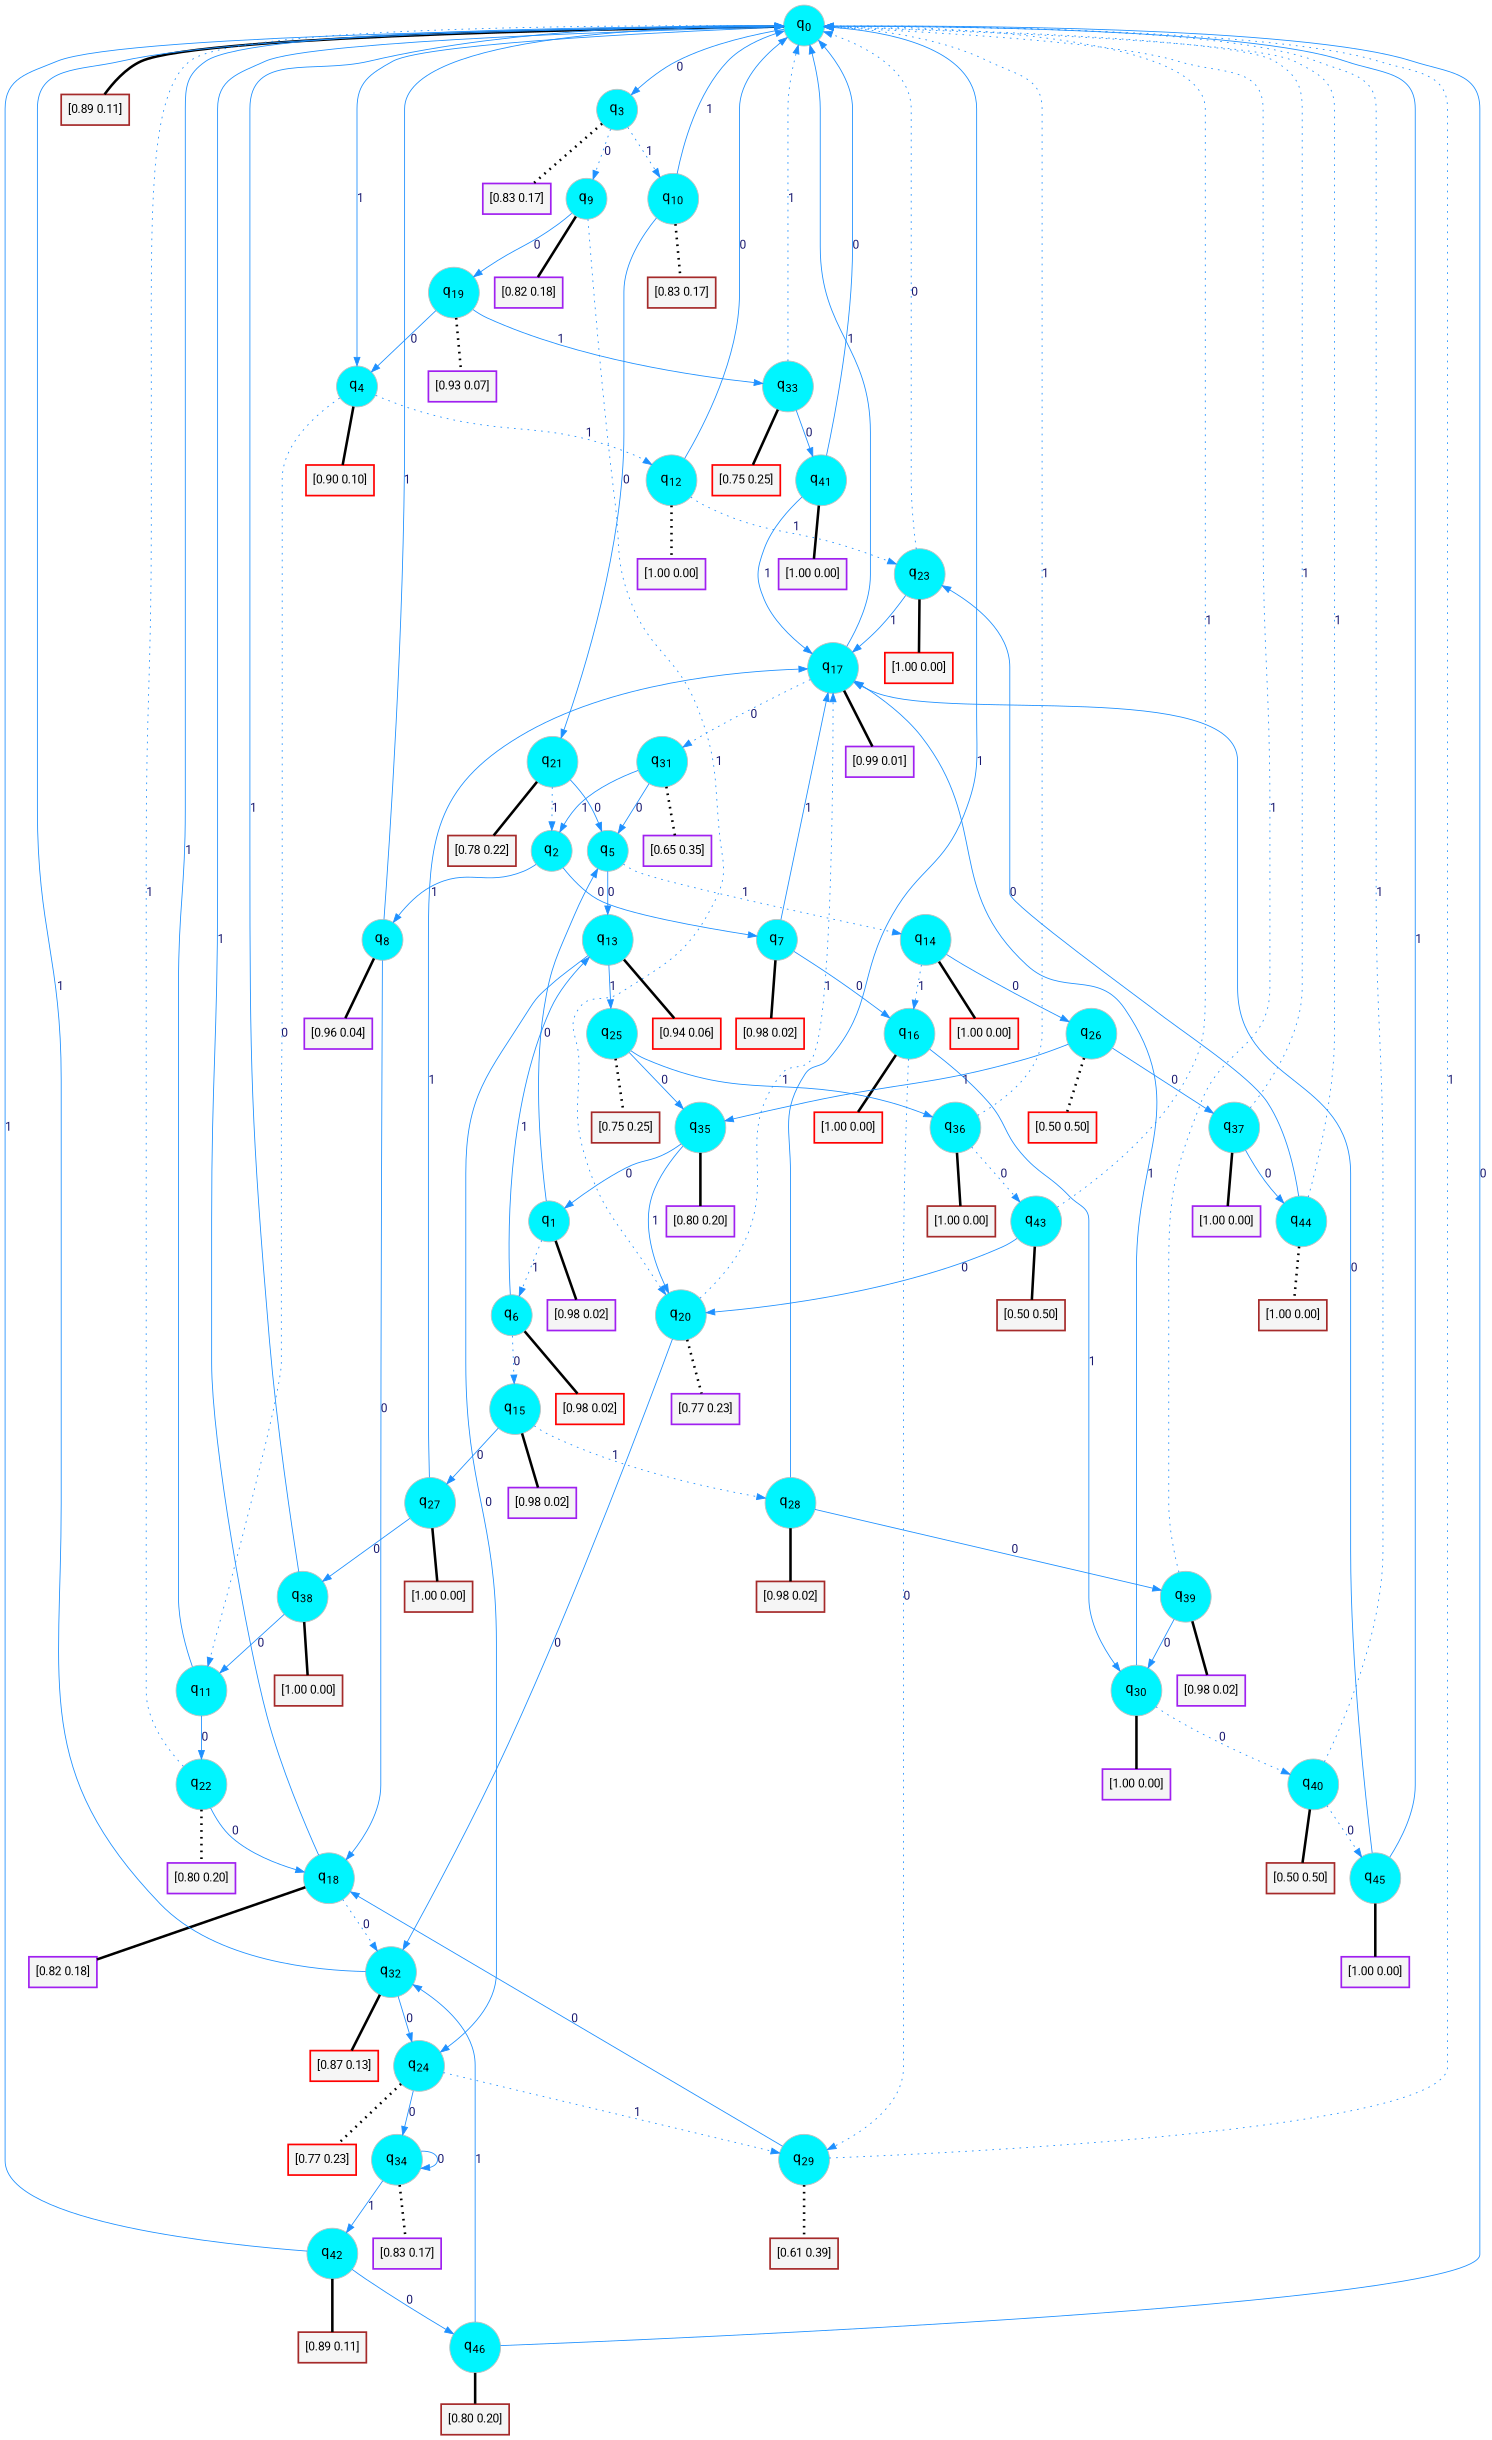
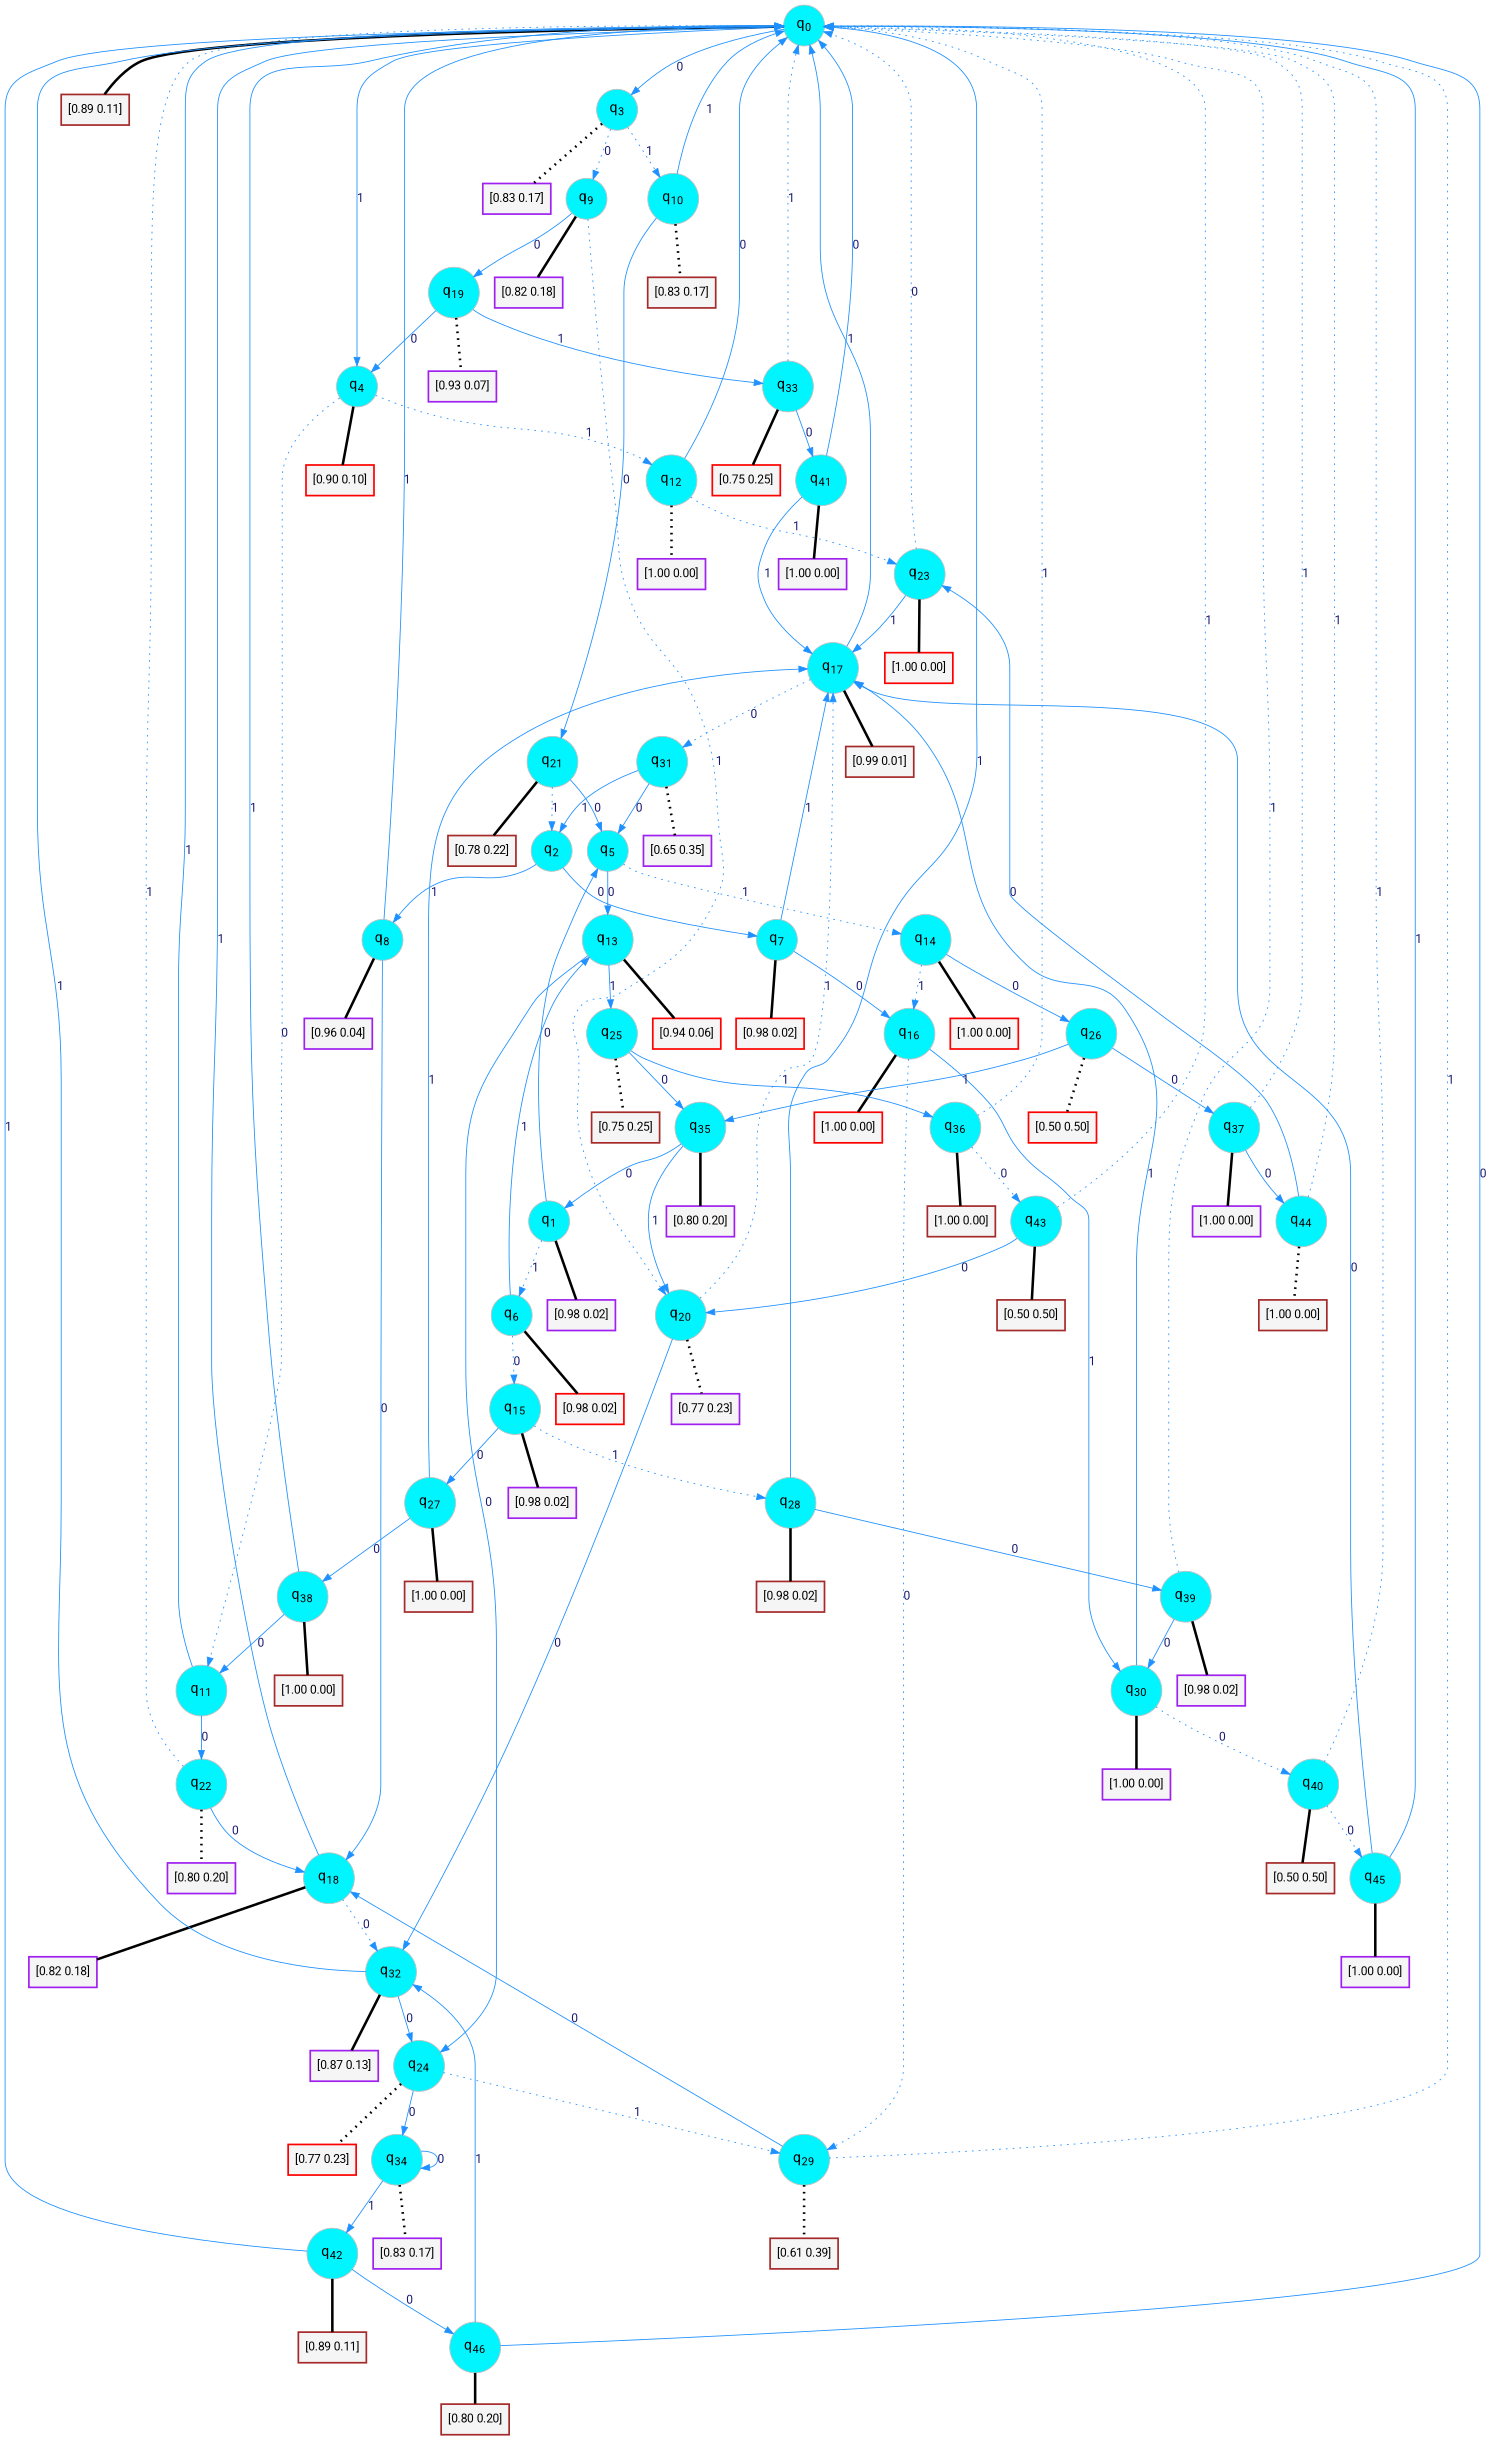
node "[0.99 0.01]": color purple -> brown
node "[0.87 0.13]": color red -> purple
